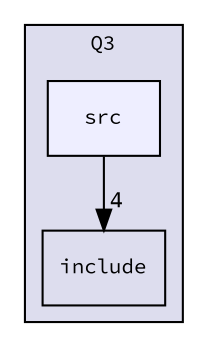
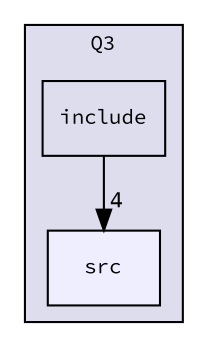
edge "src" -> "include": reversed
